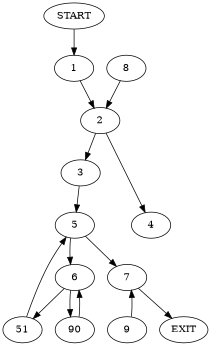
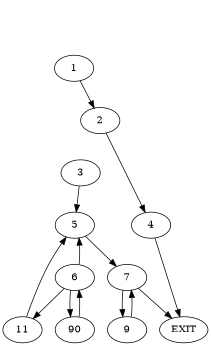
node "START": removed
node "8": removed
edge "2" -> "3": removed
edge "5" -> "6": reversed
edge "4" -> "EXIT": added
edge "7" -> "9": added
node "51": label "51" -> "11"
